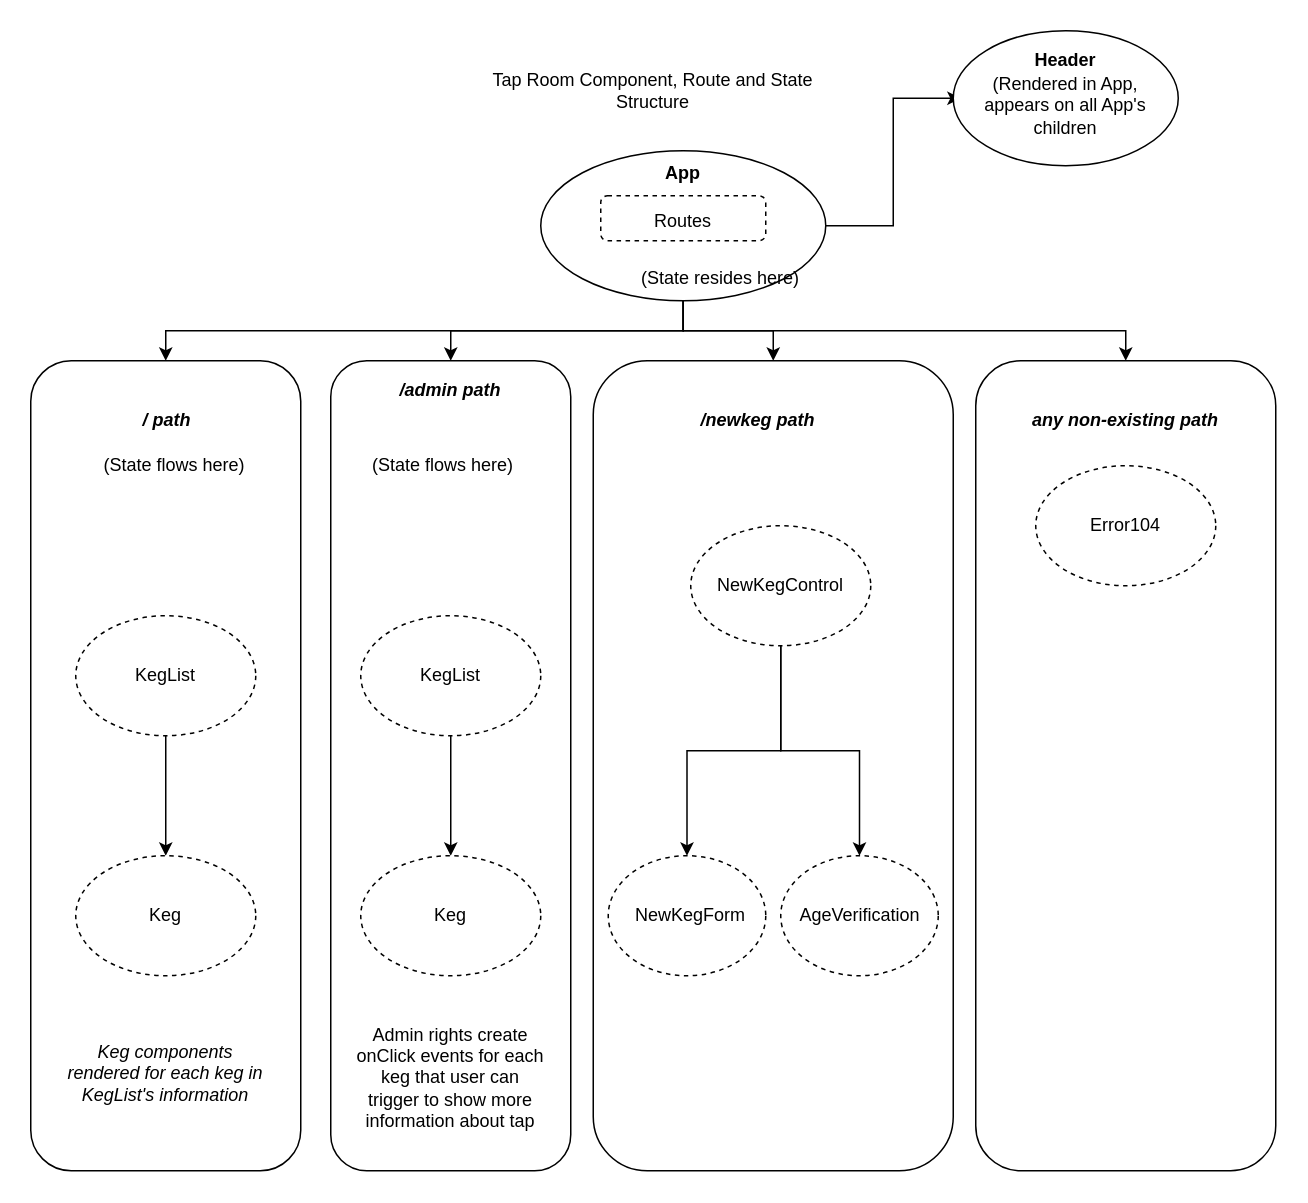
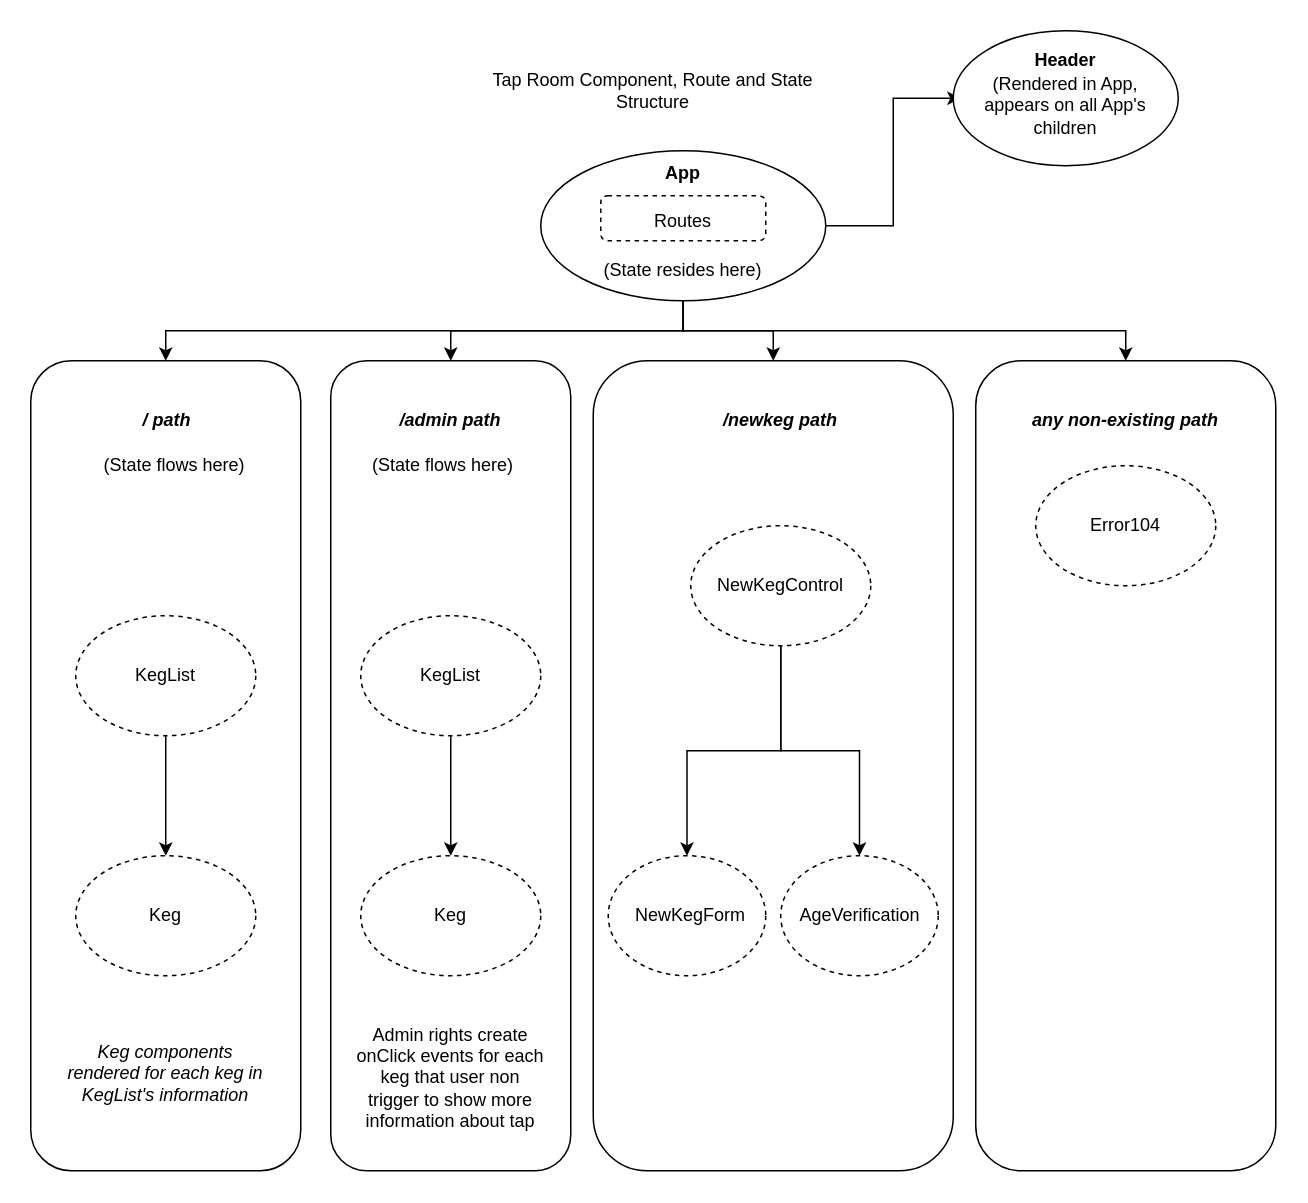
node "(State resides here)": moved (721, 278) -> (683, 271)
node "/admin path": moved (451, 391) -> (451, 421)
node "/newkeg path": moved (758, 421) -> (781, 421)
node "Admin rights create onClick events for each keg that user can trigger to show more information about tap": label "Admin rights create onClick events for each keg that user can trigger to show more information about tap" -> "Admin rights create onClick events for each keg that user non trigger to show more information about tap"
